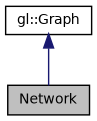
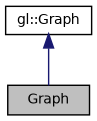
node "Network": label "Network" -> "Graph"
